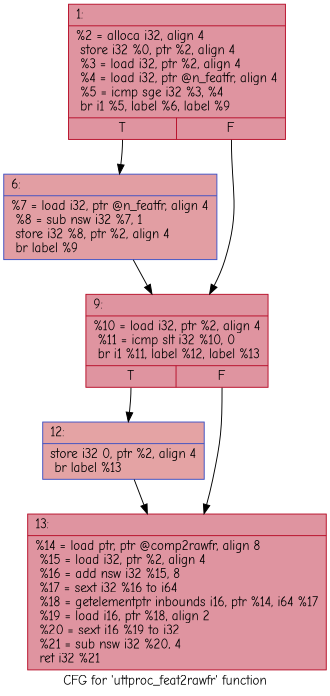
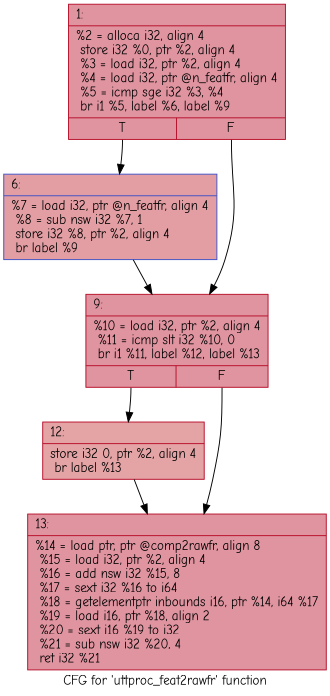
node "12:": color #3d50c3ff -> #b70d28ff
